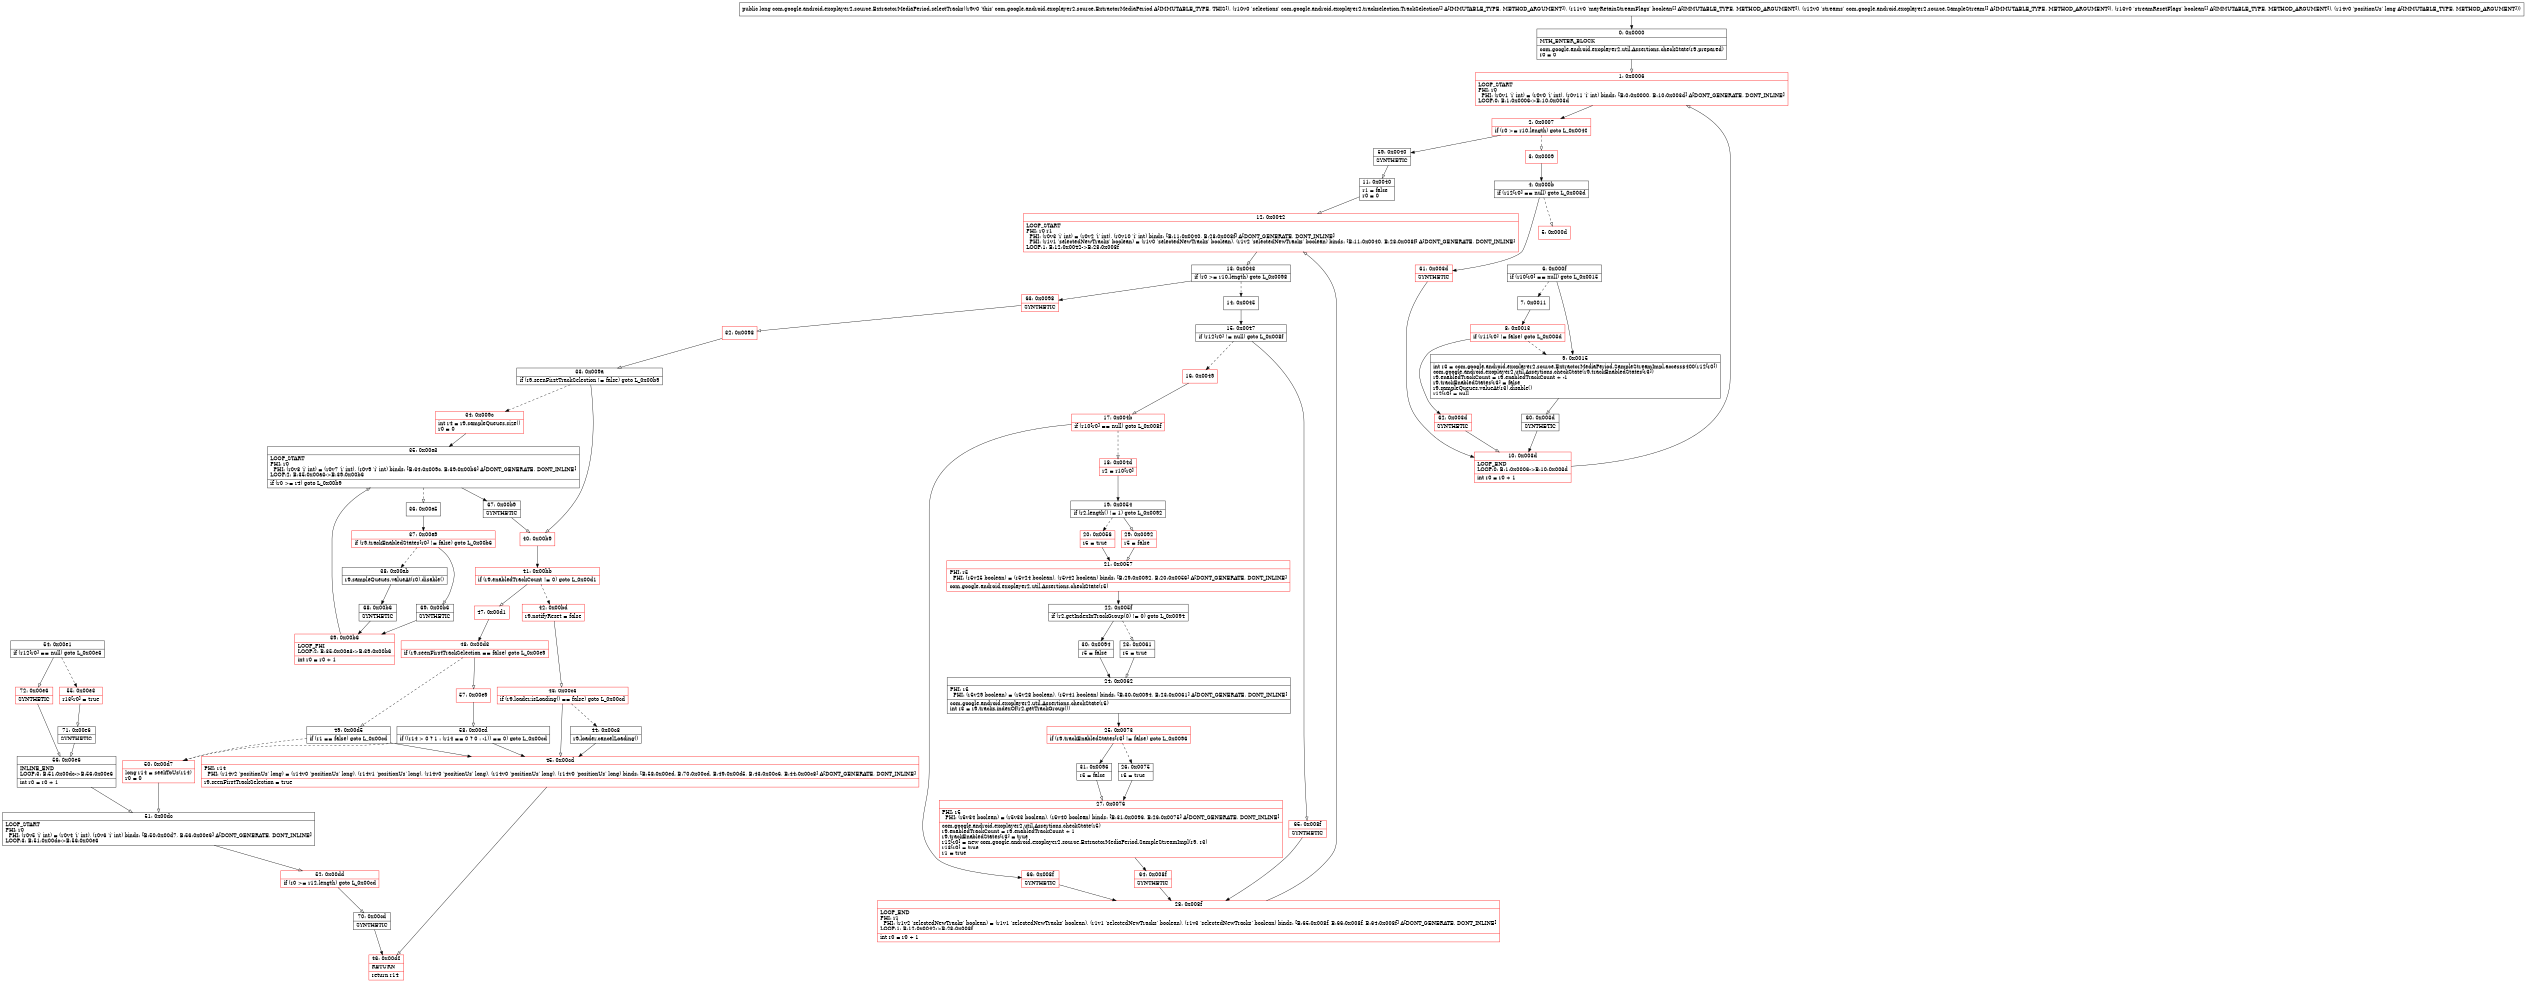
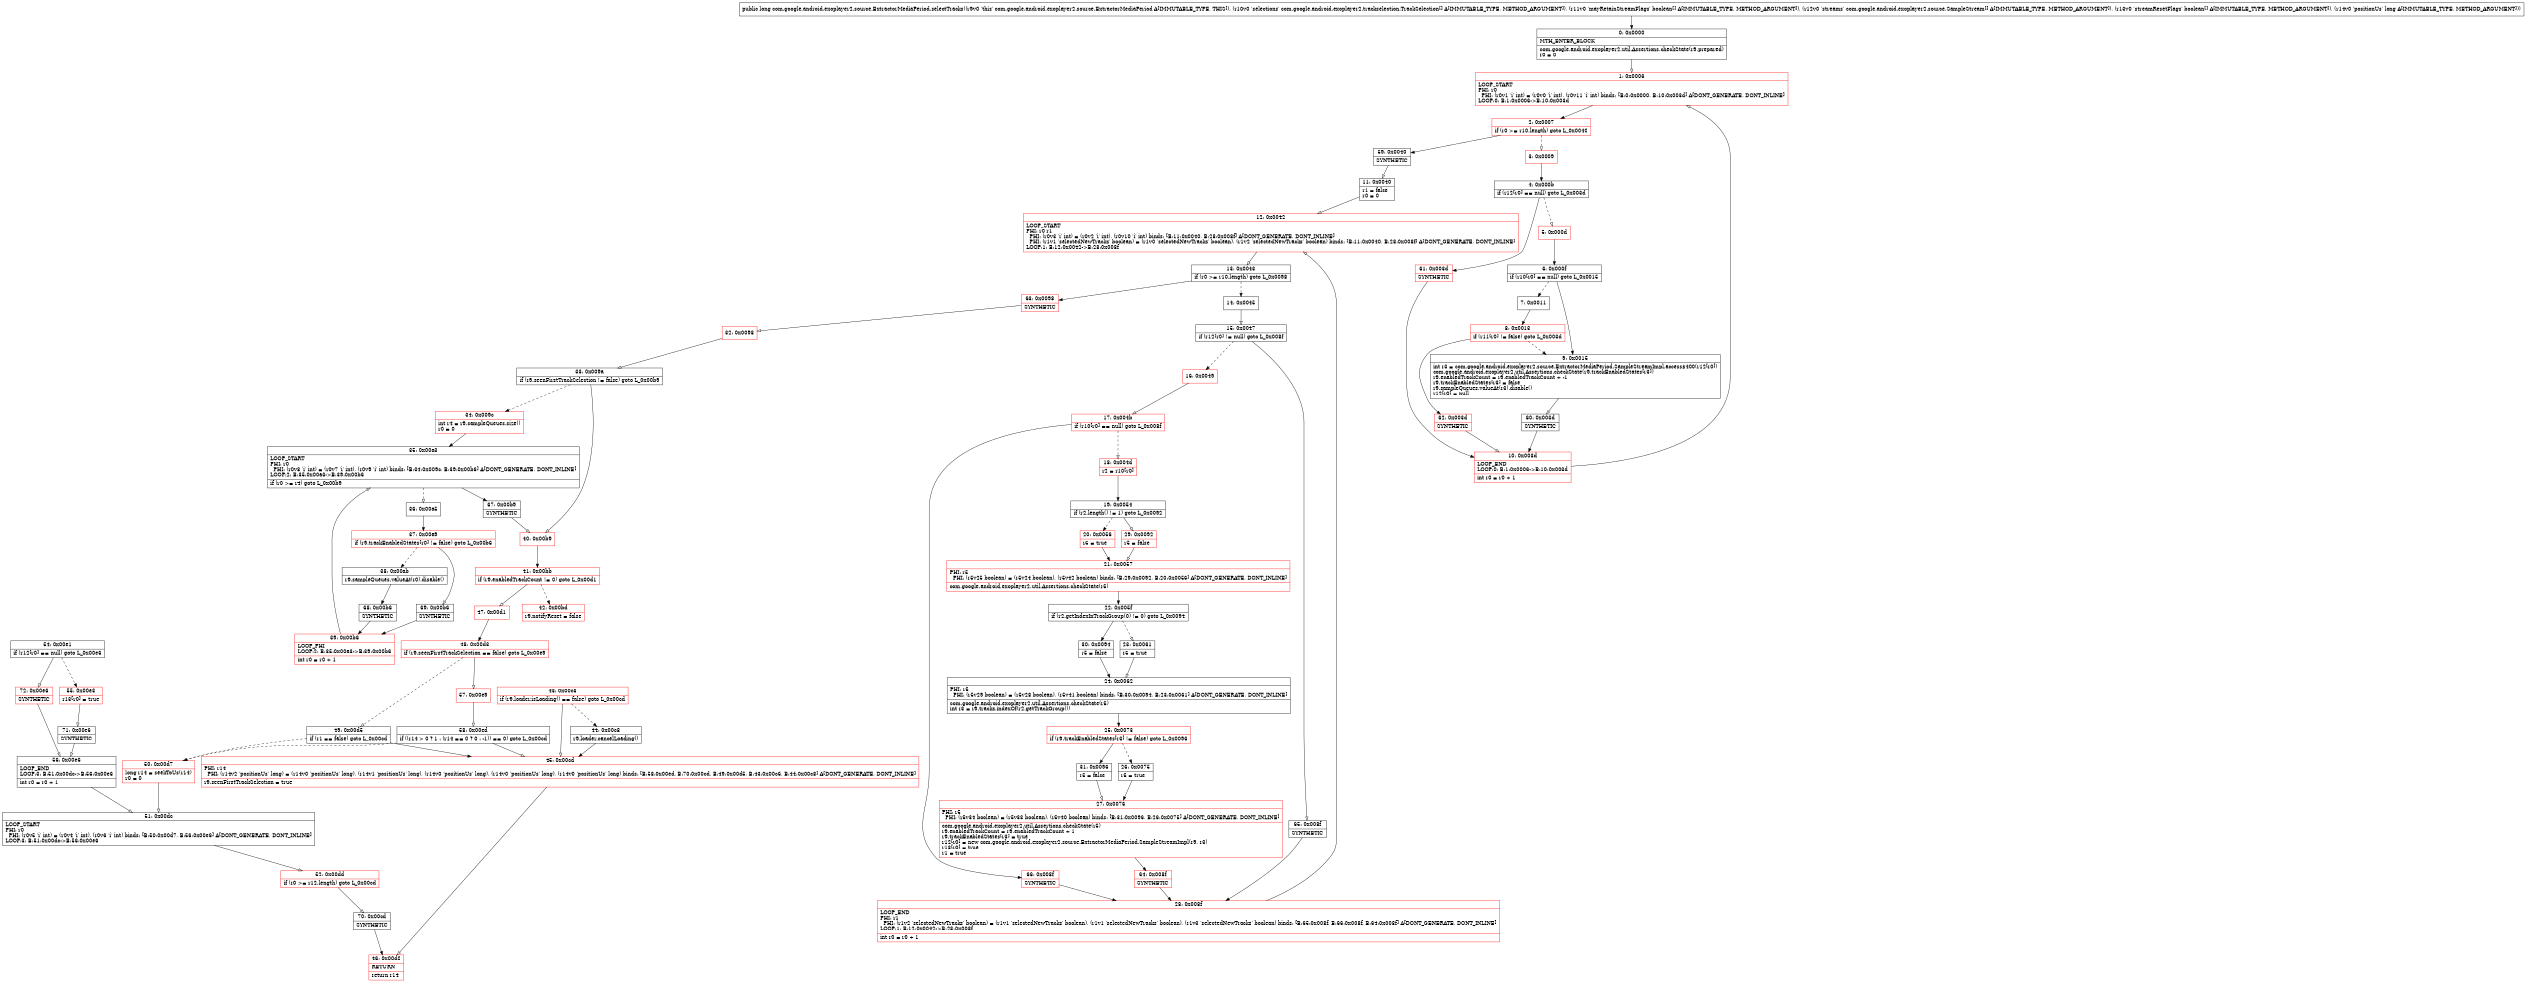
edge "5: 0x000d" -> "6: 0x000f": added
edge "14: 0x0045" -> "15: 0x0047": arrowhead normal -> onormal
edge "42: 0x00bd" -> "43: 0x00c6": removed
edge "58: 0x00ed" -> "45: 0x00cd": arrowhead normal -> onormal
node "56: 0x00e6": text "INLINE_END" -> "LOOP_END"
node "65: 0x008f": color red -> black
